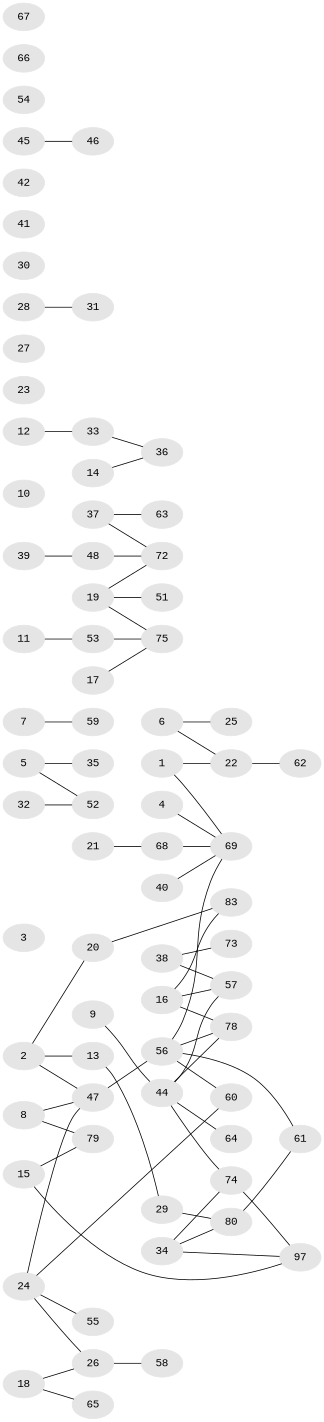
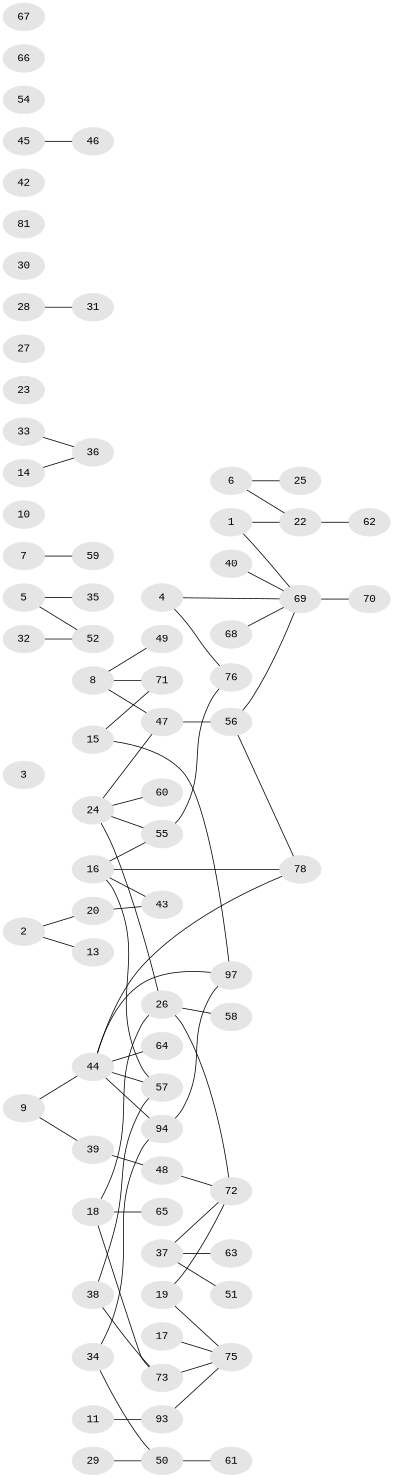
node "41": label "41" -> "81"
node "12": removed
edge "19" -- "51": now "37" -- "51"
node "70": added
node "53": label "53" -> "93"
node "49": added
node "76": added
node "21": removed
edge "55" -- "16": added
node "83": label "83" -> "43"
edge "56" -- "61": removed
edge "56" -- "60": removed
edge "2" -- "47": removed
edge "26" -- "72": added
edge "9" -- "39": added
edge "13" -- "29": removed
node "79": label "79" -> "71"
node "74": label "74" -> "94"
node "80": label "80" -> "50"
edge "34" -- "97": now "44" -- "97"
edge "18" -- "73": added
edge "75" -- "73": added
